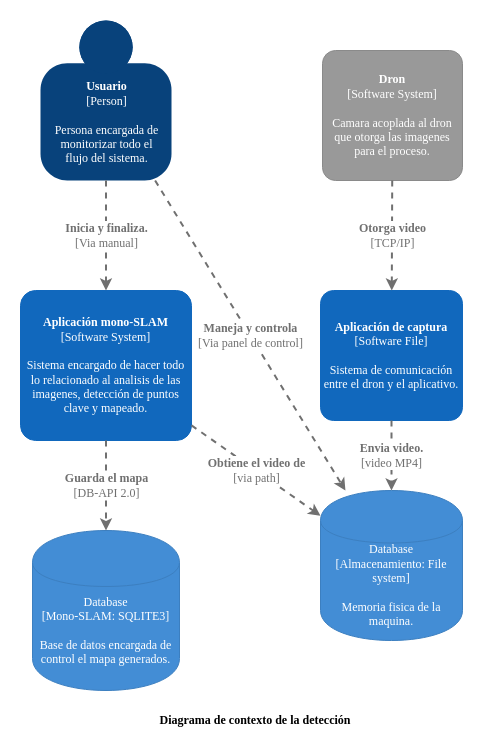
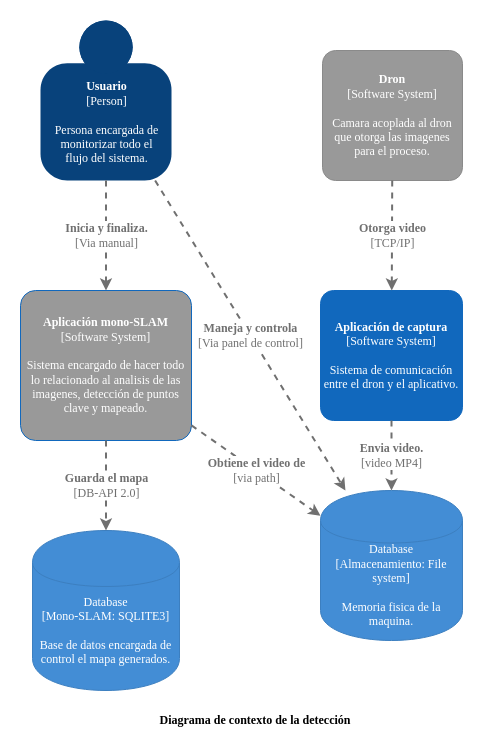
node "Aplicación de captura [Software File] Sistema de comunicación entre el dron y el aplicativo.": label "Aplicación de captura [Software File] Sistema de comunicación entre el dron y el aplicativo." -> "Aplicación de captura [Software System] Sistema de comunicación entre el dron y el aplicativo."
node "Aplicación mono-SLAM [Software System] Sistema encargado de hacer todo lo relacionado al analisis de las imagenes, detección de puntos clave y mapeado.": fillcolor #1168bd -> #999999
